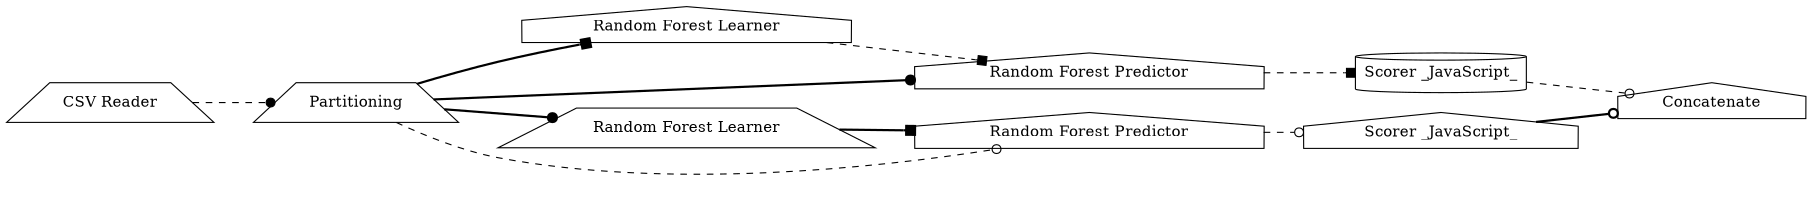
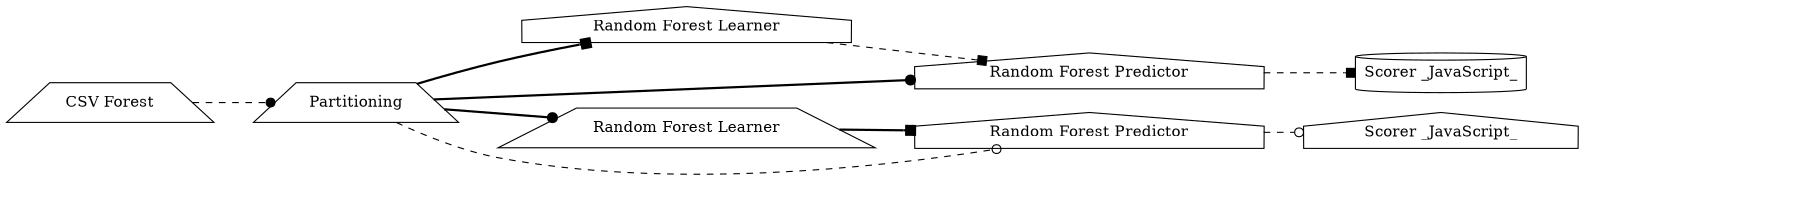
node "CSV Reader": label "CSV Reader" -> "CSV Forest"
node "Concatenate": removed
